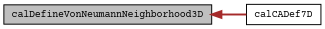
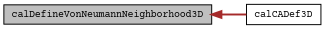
node "calCADef7D": label "calCADef7D" -> "calCADef3D"
